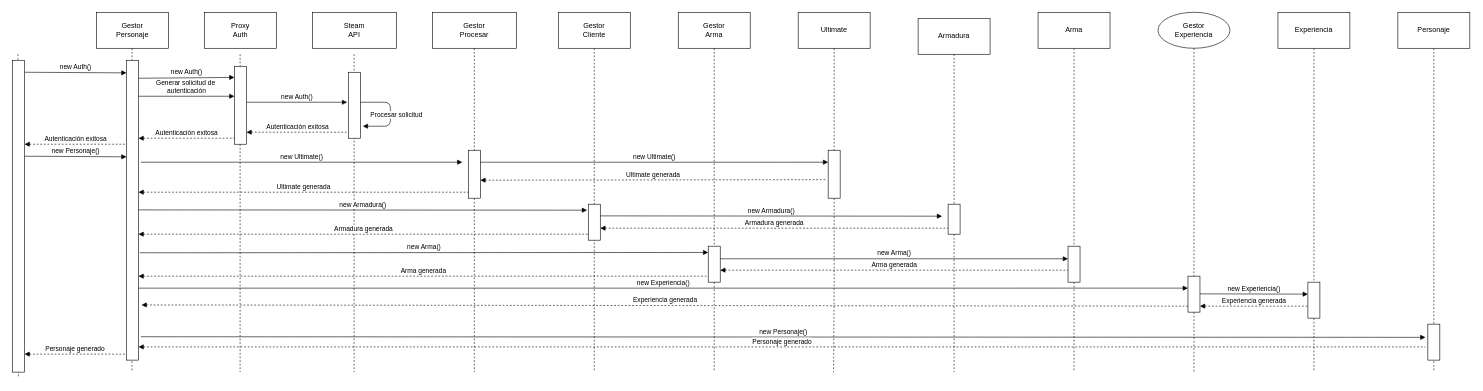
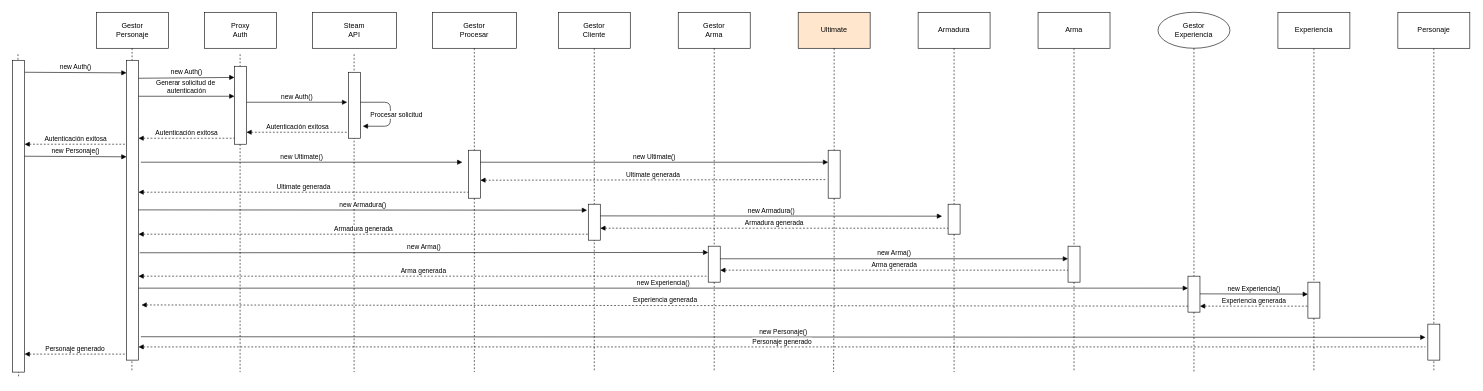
node "Ultimate": fillcolor #ffffff -> #ffe6cc
node "Armadura": moved (954, 36) -> (954, 30)
